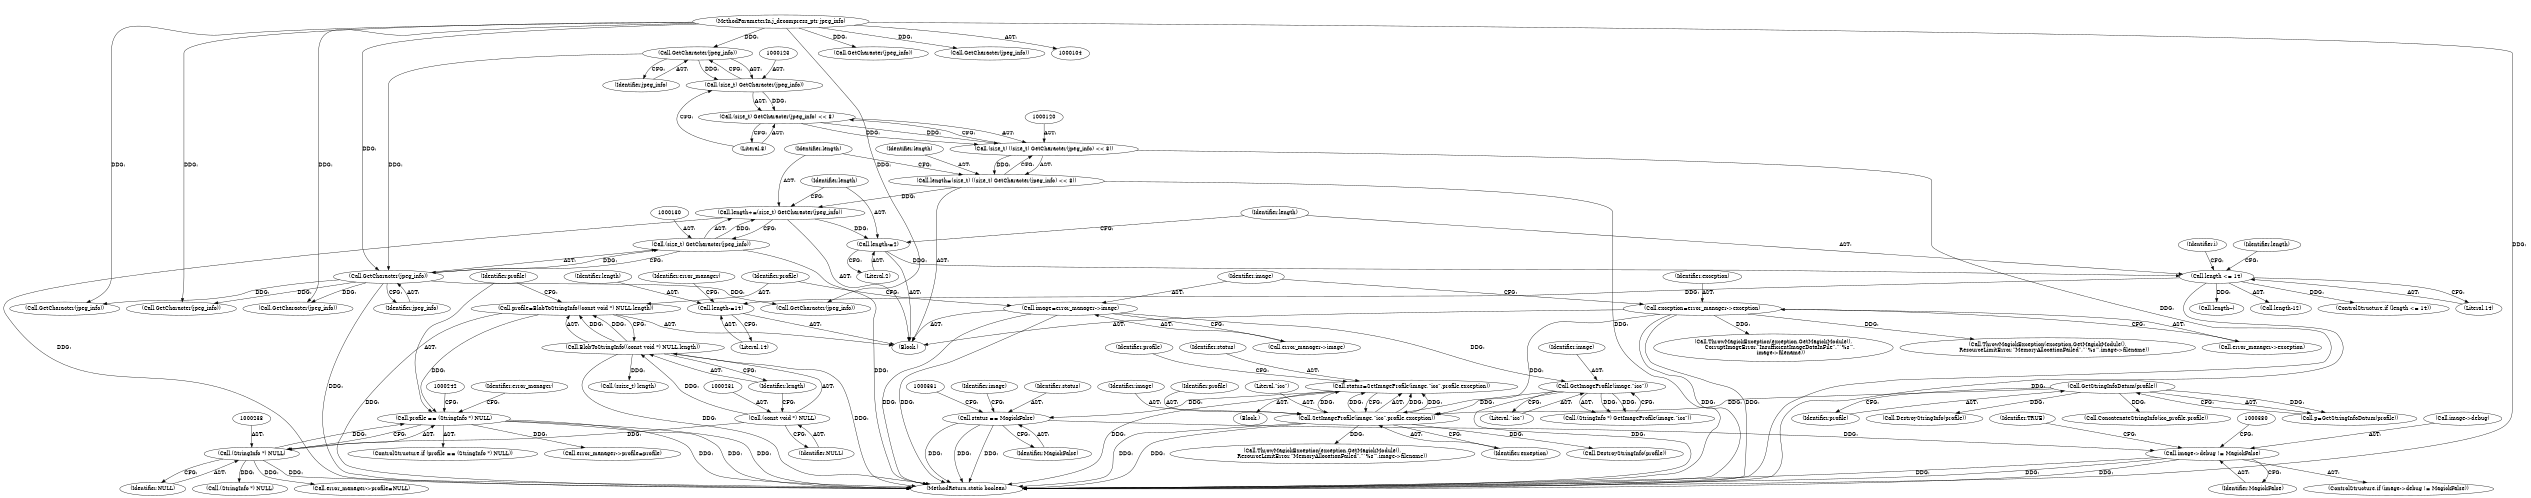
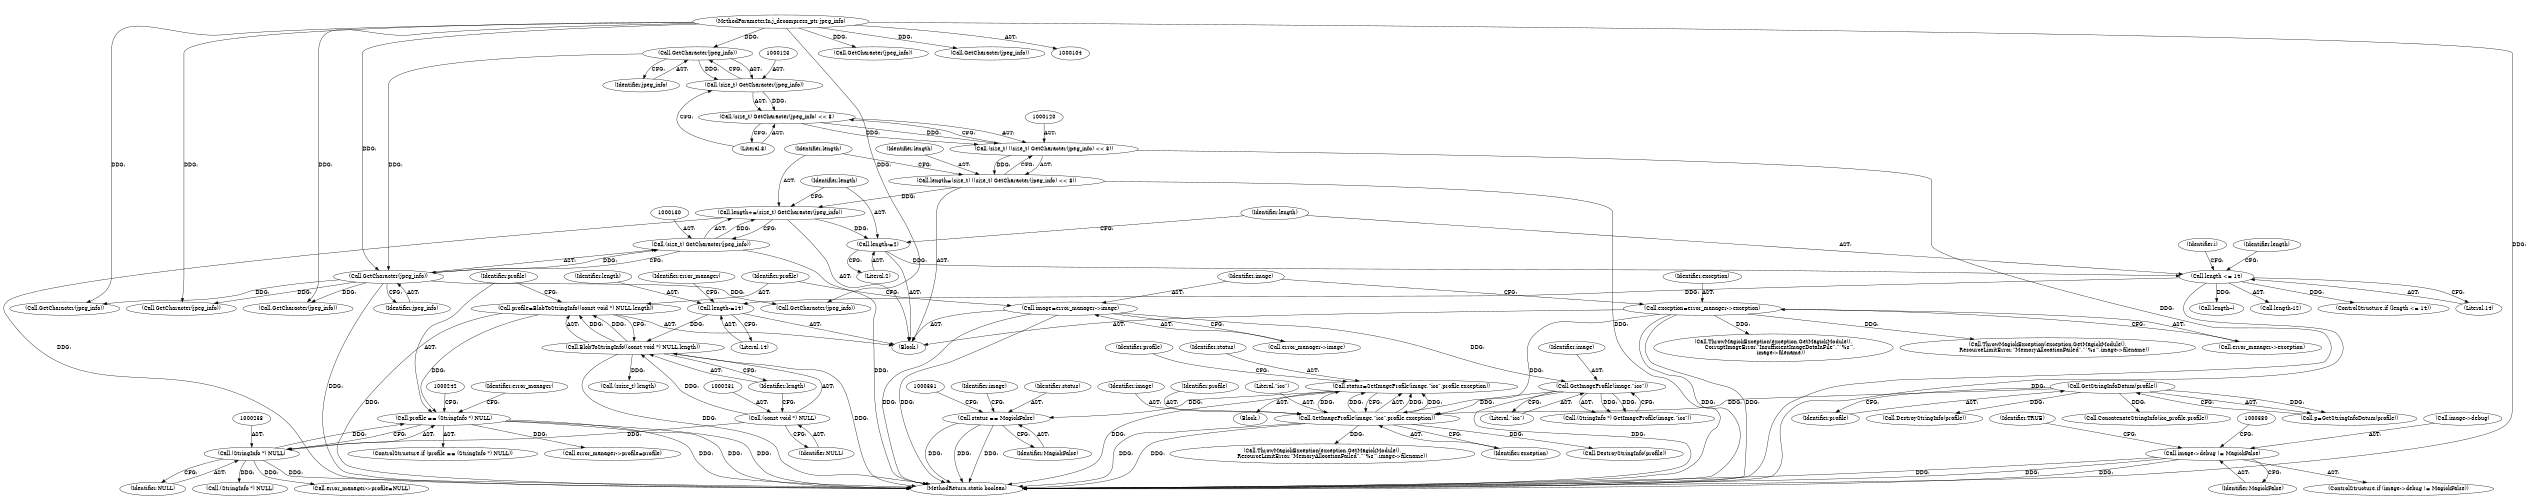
edge "(Call,length-=14)" -> "(Call,BlobToStringInfo((const void *) NULL,length))": added, label "DDG:"
edge "(Call,status == MagickFalse)" -> "(Call,image->debug != MagickFalse)": removed, label "DDG:"
